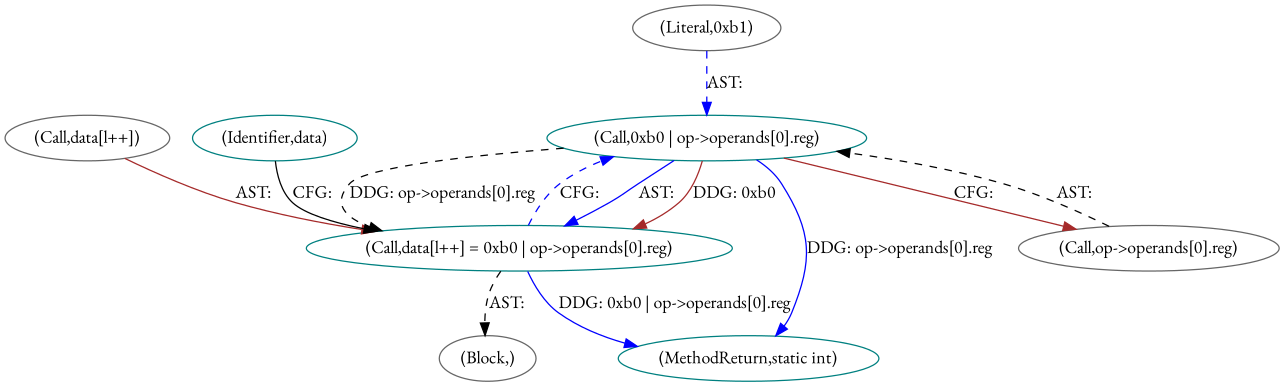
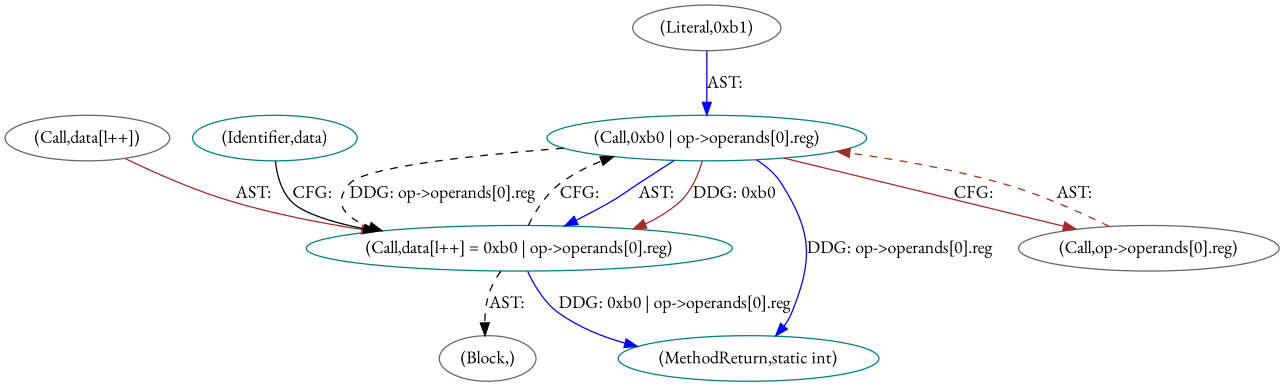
edge "(Literal,0xb1)" -> "(Call,0xb0 | op->operands[0].reg)": style dashed -> solid
edge "(Call,op->operands[0].reg)" -> "(Call,0xb0 | op->operands[0].reg)": color black -> brown
edge "(Call,data[l++] = 0xb0 | op->operands[0].reg)" -> "(Call,0xb0 | op->operands[0].reg)": color blue -> black
